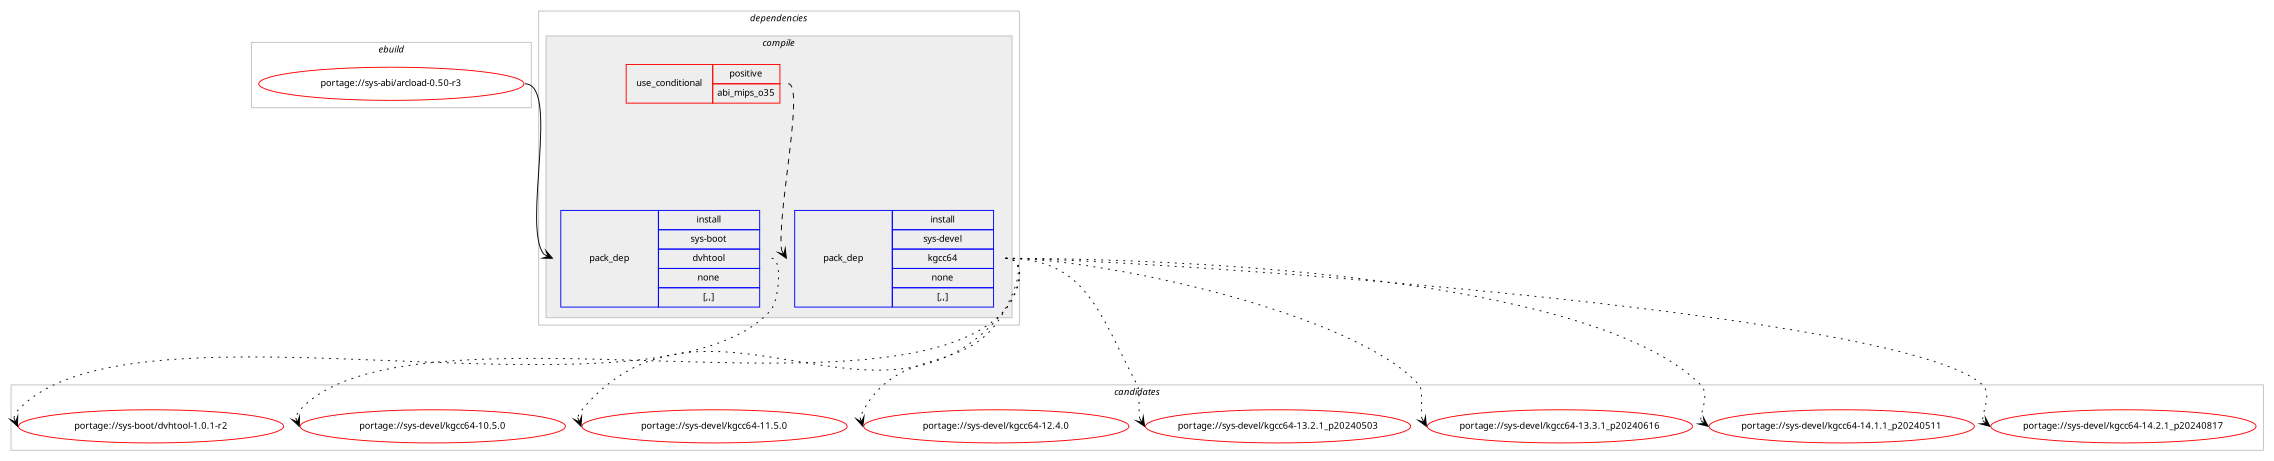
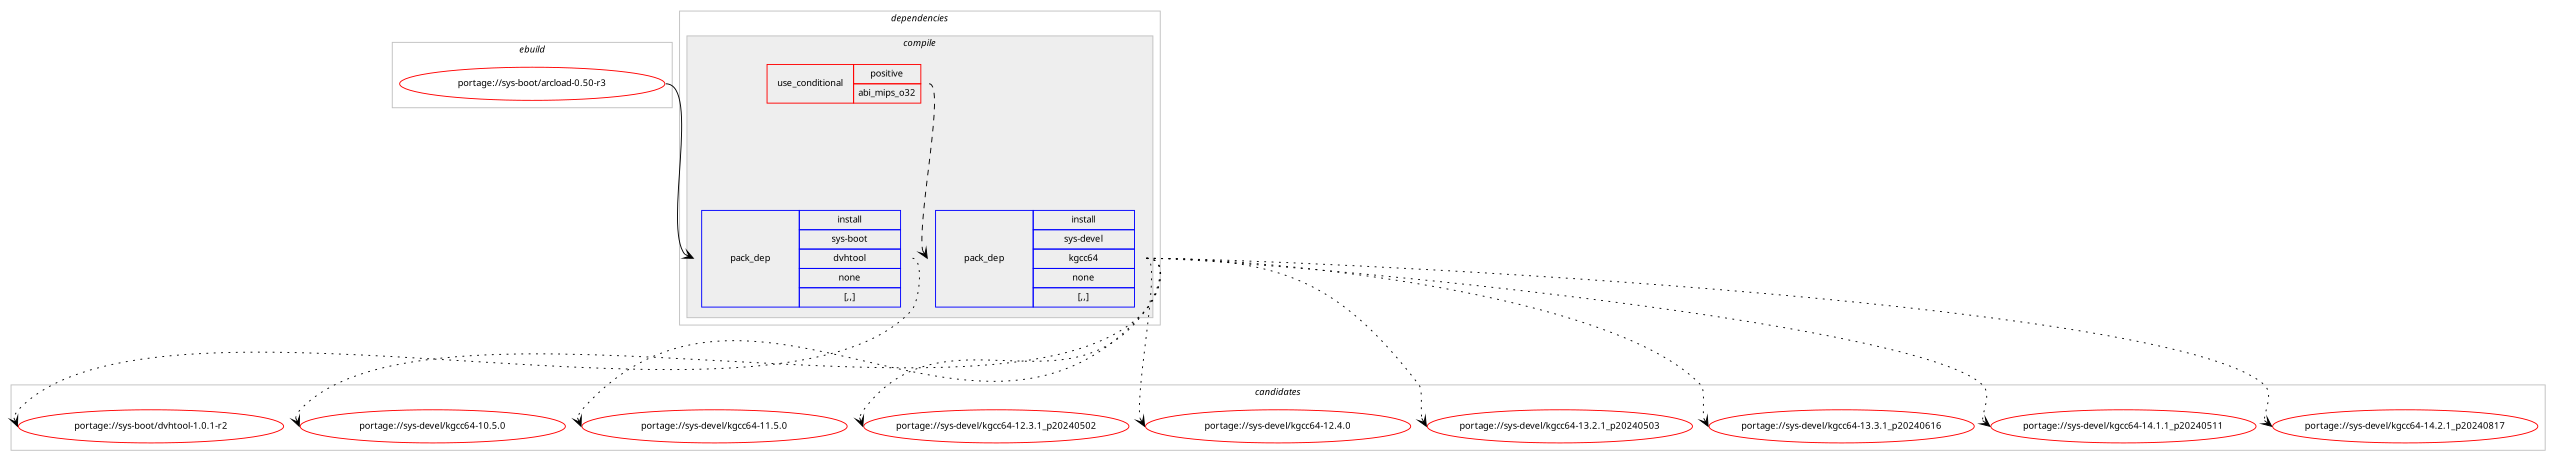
node "portage://sys-abi/arcload-0.50-r3": label "portage://sys-abi/arcload-0.50-r3" -> "portage://sys-boot/arcload-0.50-r3"
node "use_conditional": text "abi_mips_o35" -> "abi_mips_o32"
node "portage://sys-devel/kgcc64-12.3.1_p20240502": added
